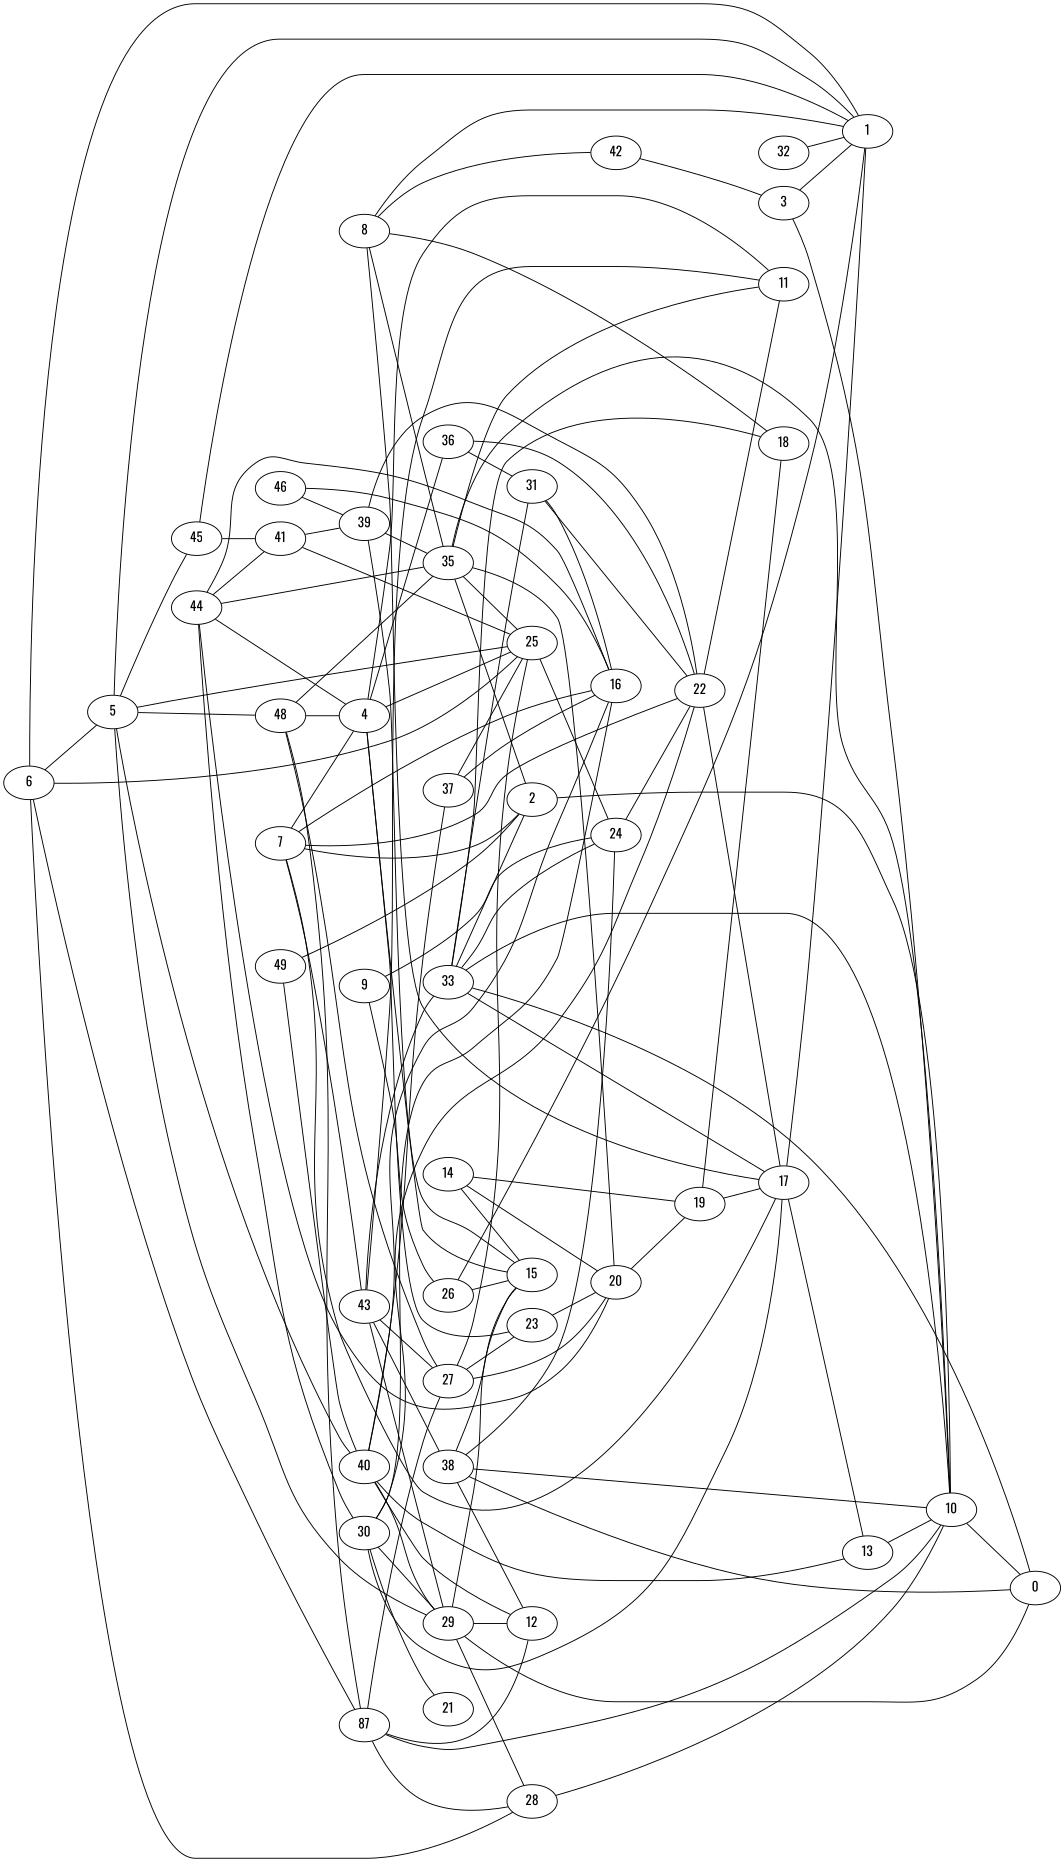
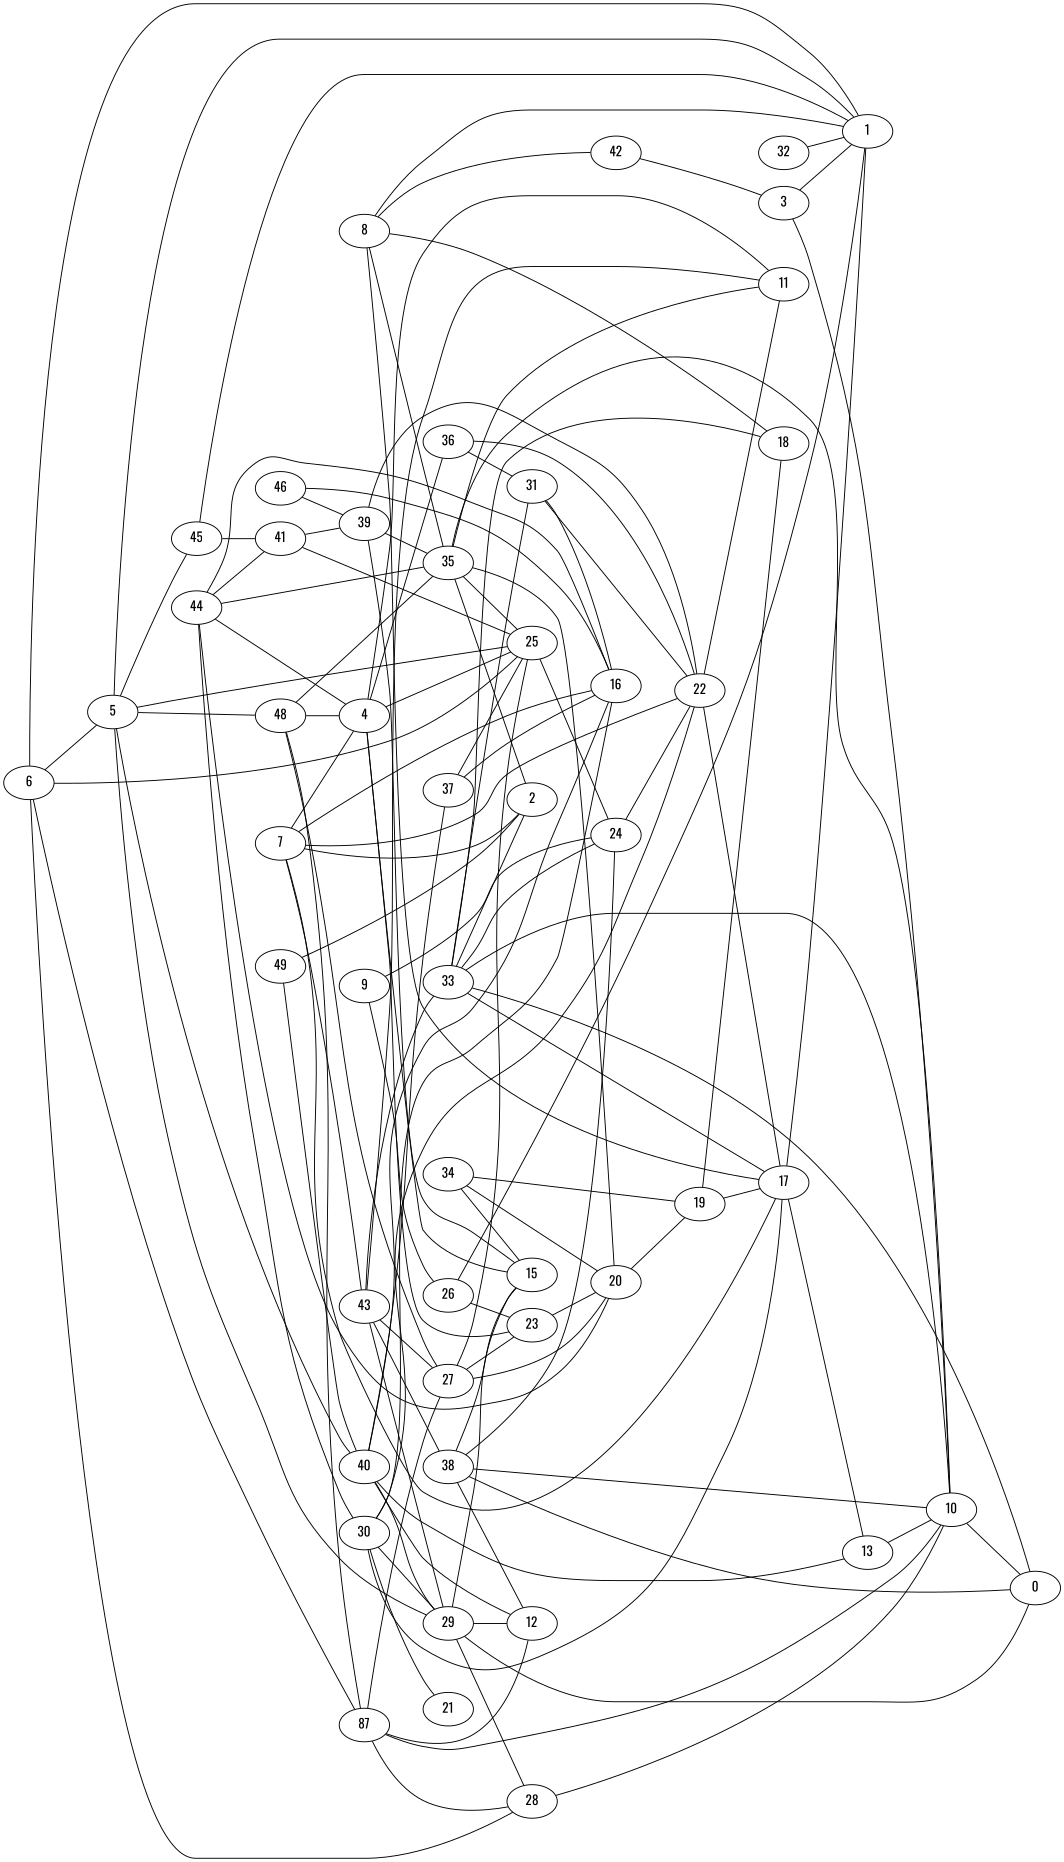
edge "2" -- "10": removed
node "14": label "14" -> "34"
edge "15" -- "26": now "23" -- "26"
